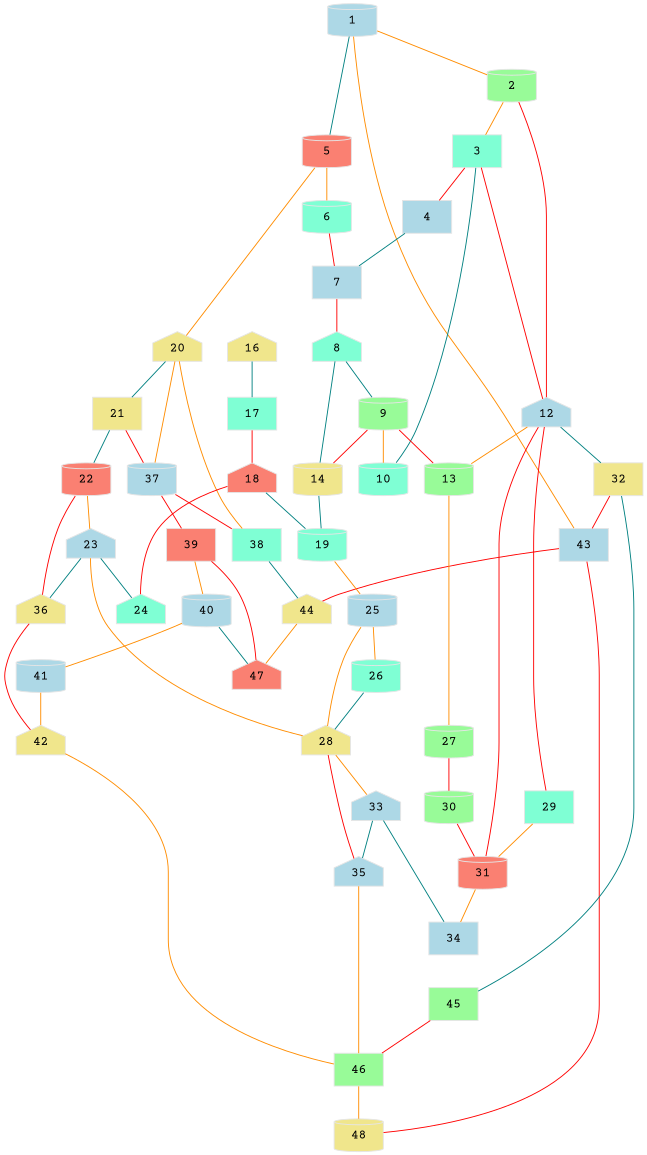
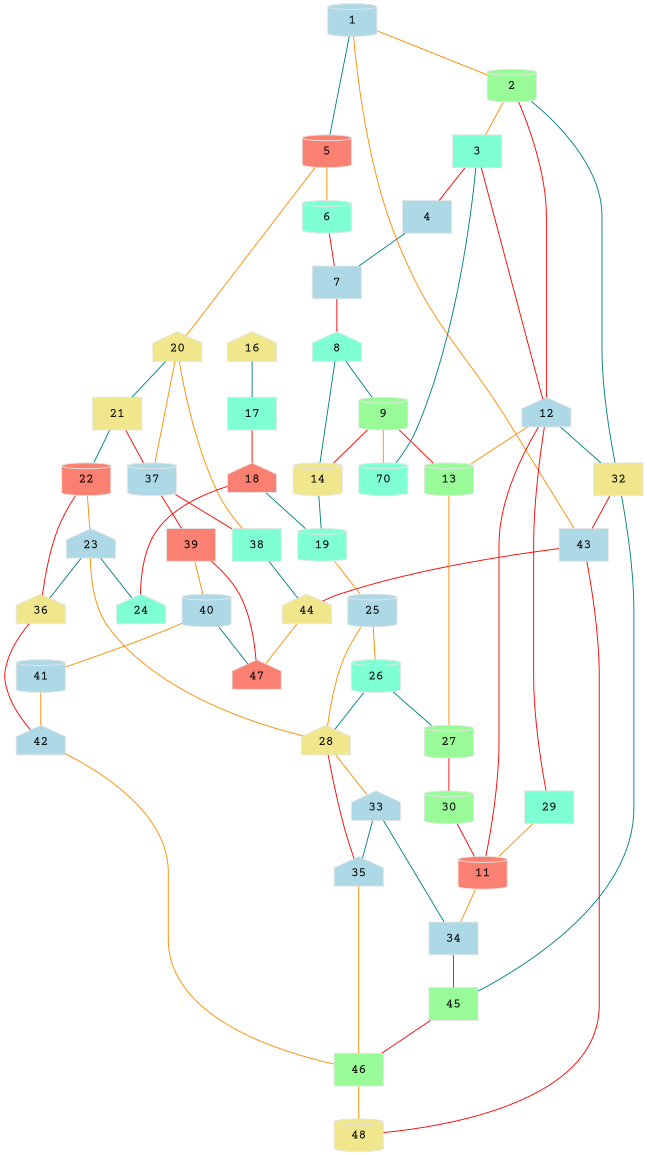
edge "2" -- "32": added
node "10": label "10" -> "70"
edge "26" -- "27": added
node "42": fillcolor khaki -> lightblue
node "31": label "31" -> "11"
edge "34" -- "45": added
